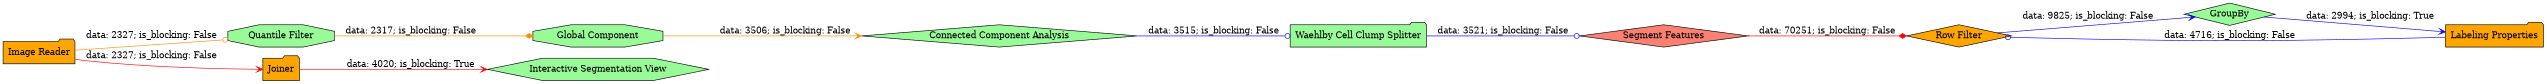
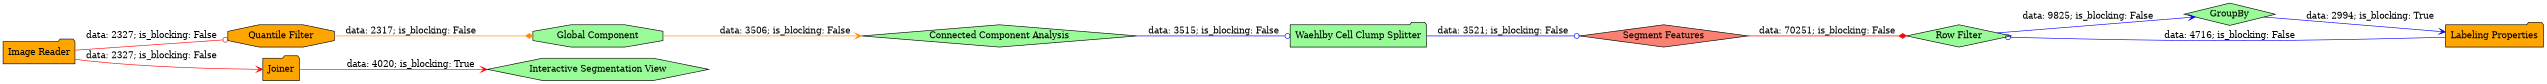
node "Quantile Filter": fillcolor palegreen -> orange
node "Row Filter": fillcolor orange -> palegreen
edge "Image Reader" -> "Quantile Filter": color darkorange -> red
